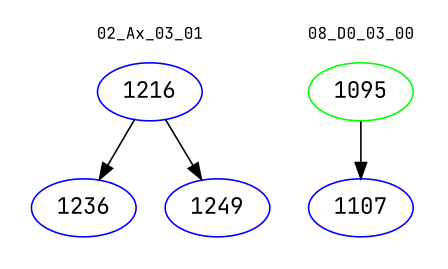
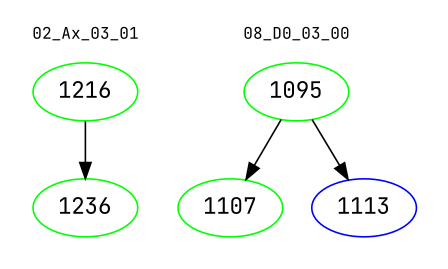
node "1216": color blue -> green
node "1236": color blue -> green
node "1249": removed
node "1107": color blue -> green
node "1113": added
